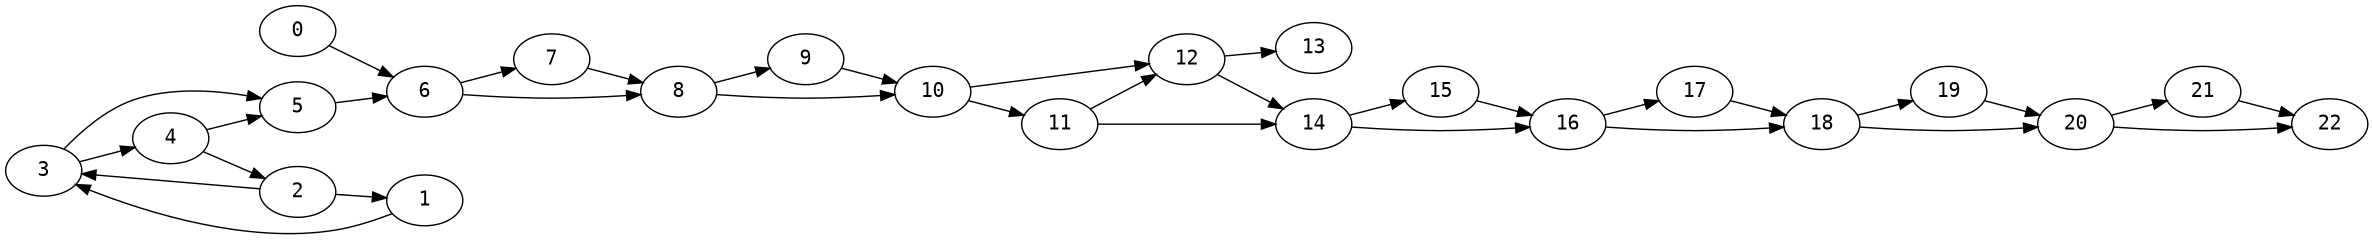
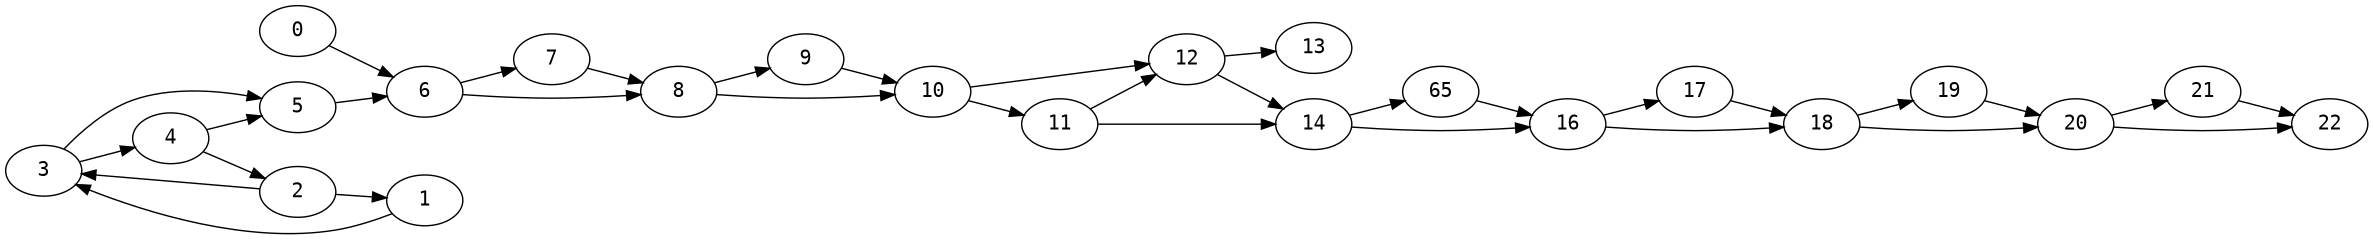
node "15": label "15" -> "65"
